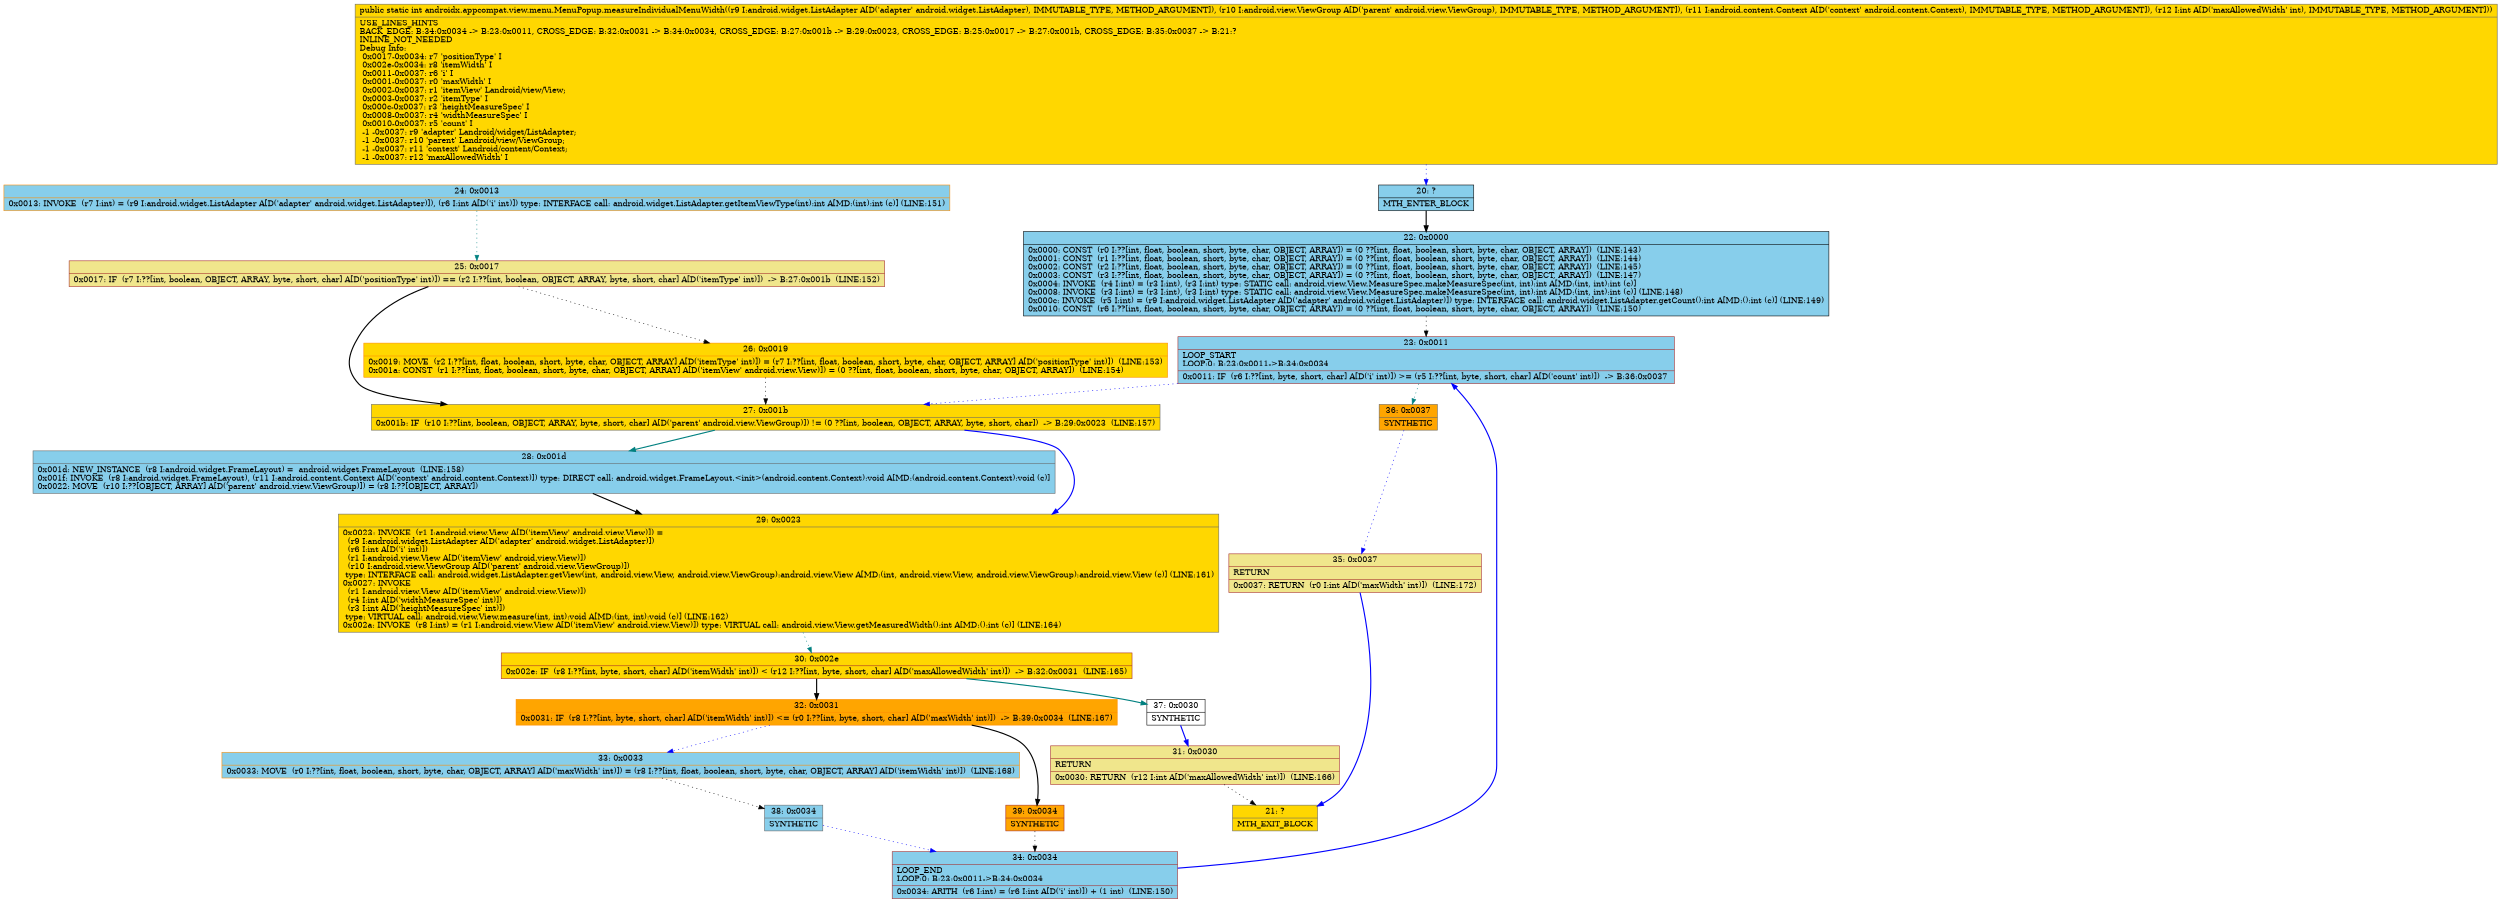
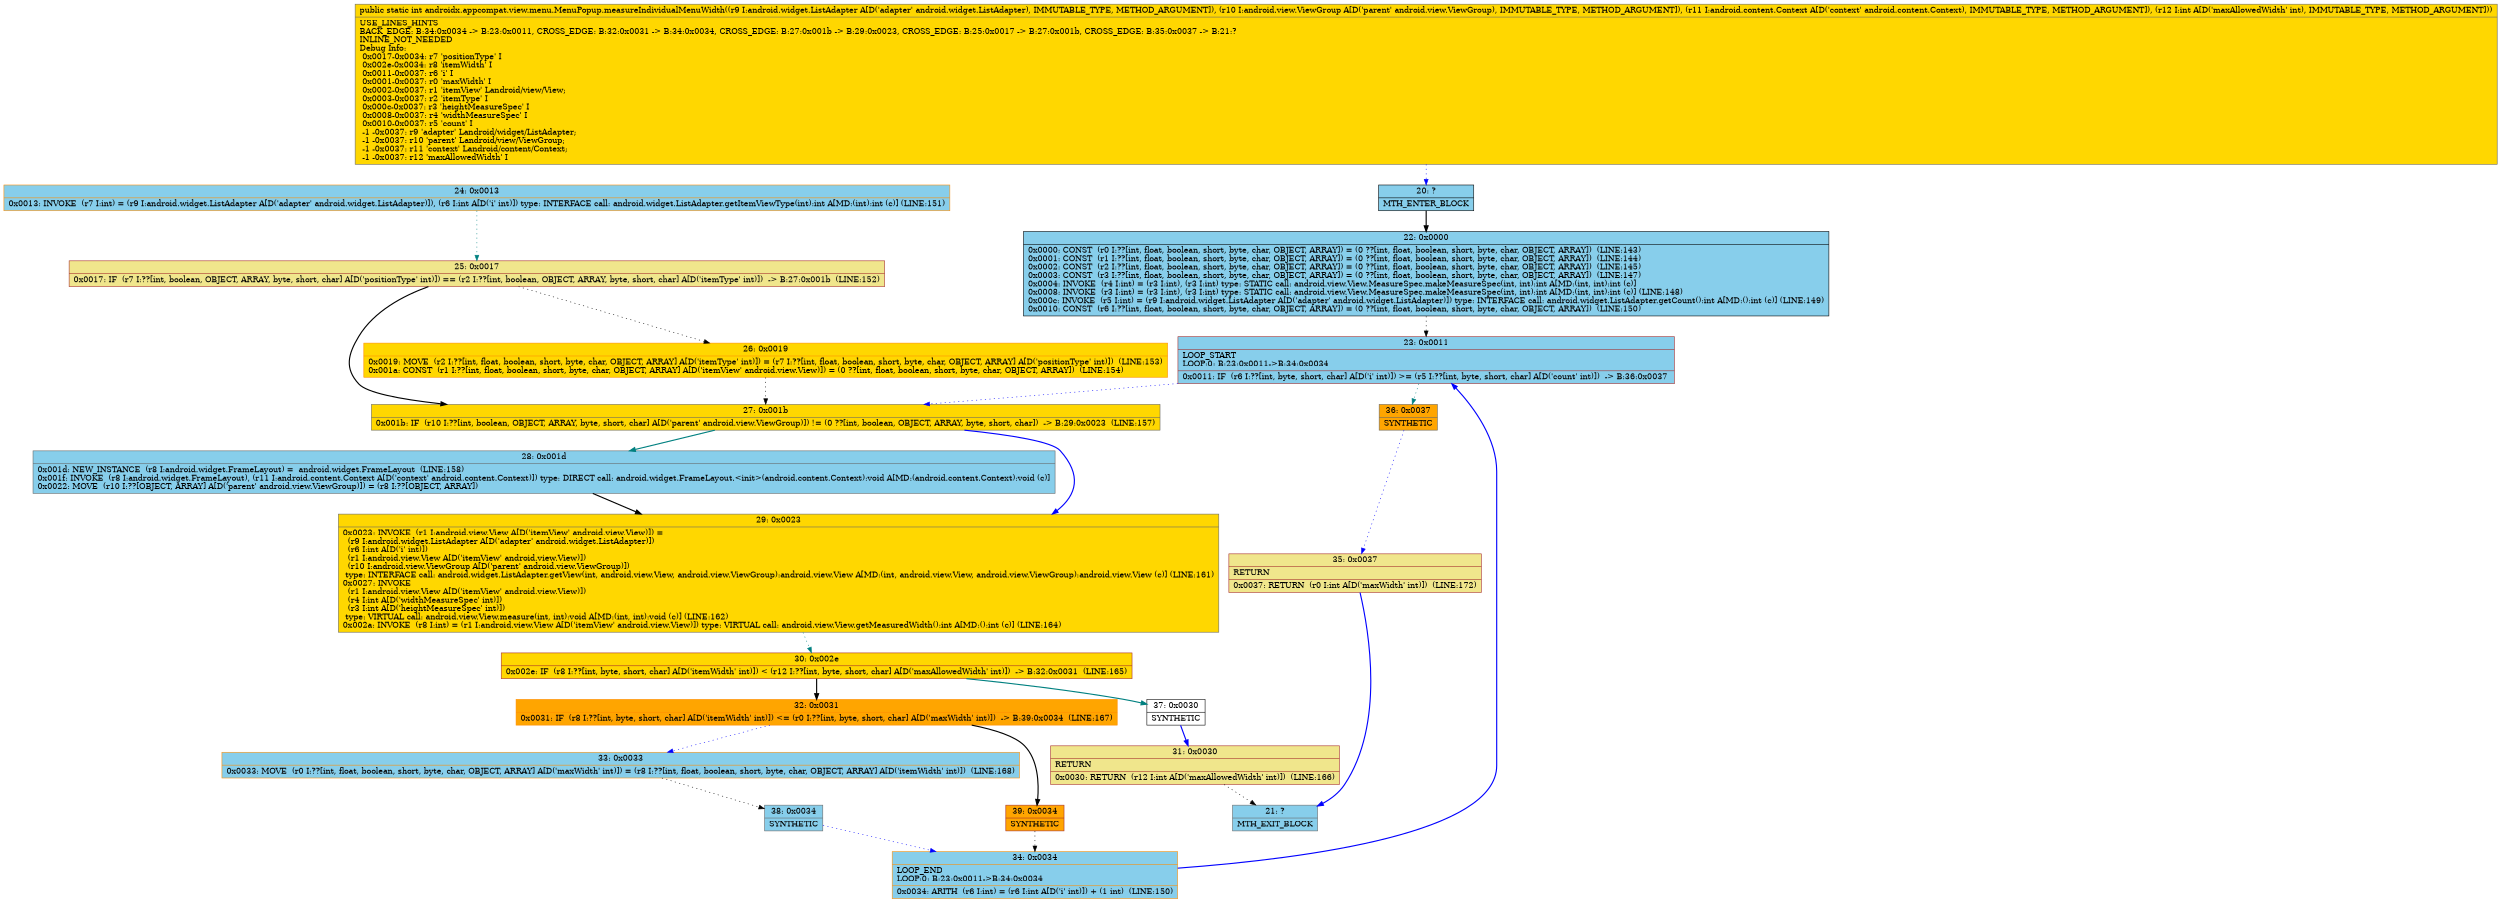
node "21: ?": fillcolor gold -> skyblue
node "34: 0x0034": color brown -> darkorange
